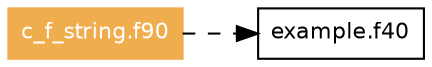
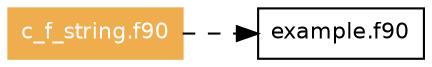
node "example.f40": label "example.f40" -> "example.f90"
